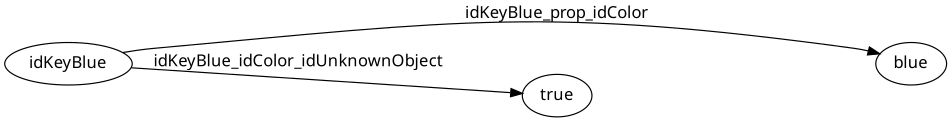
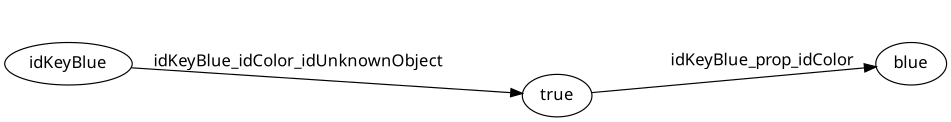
edge "idKeyBlue" -> "blue": now "true" -> "blue"
